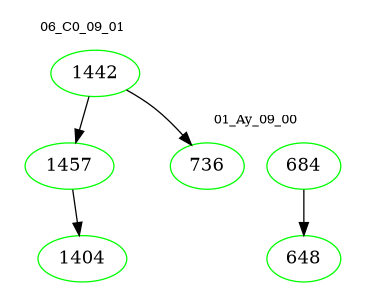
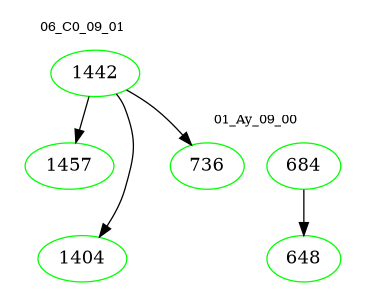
edge "1457" -> "1404": now "1442" -> "1404"
